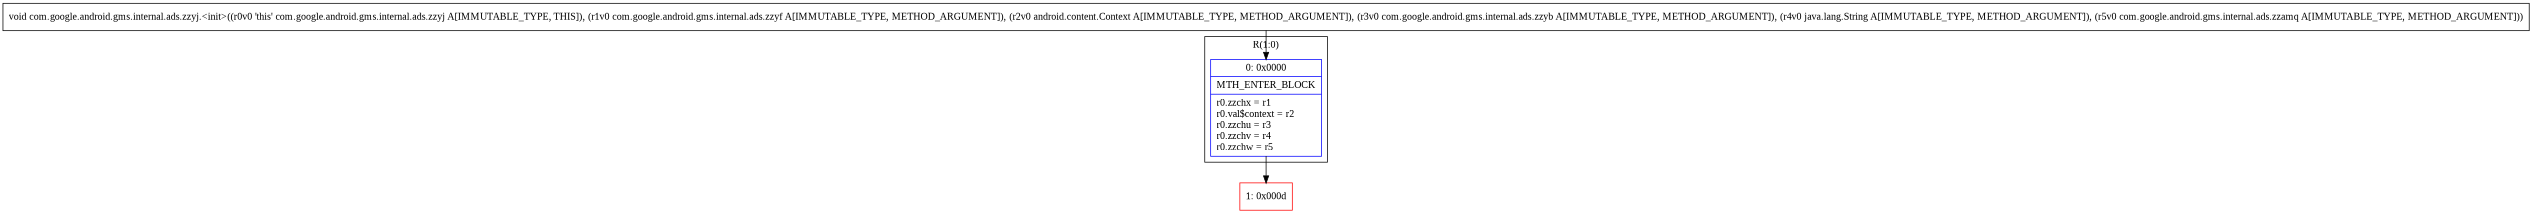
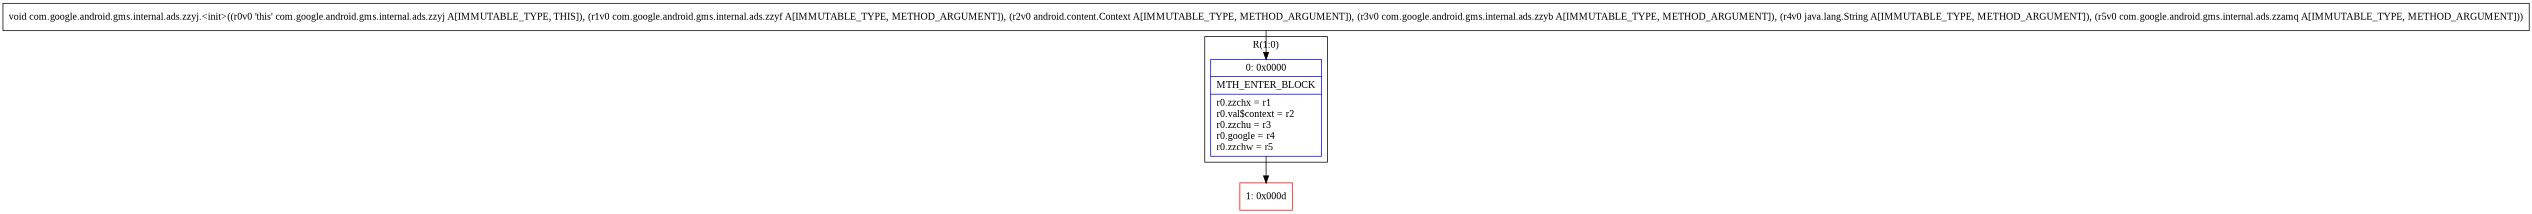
node "0: 0x0000": text "r0.zzchv = r4" -> "r0.google = r4"
